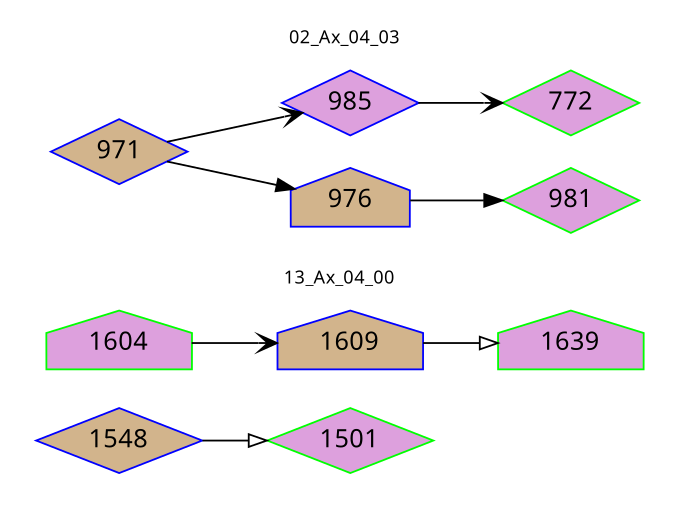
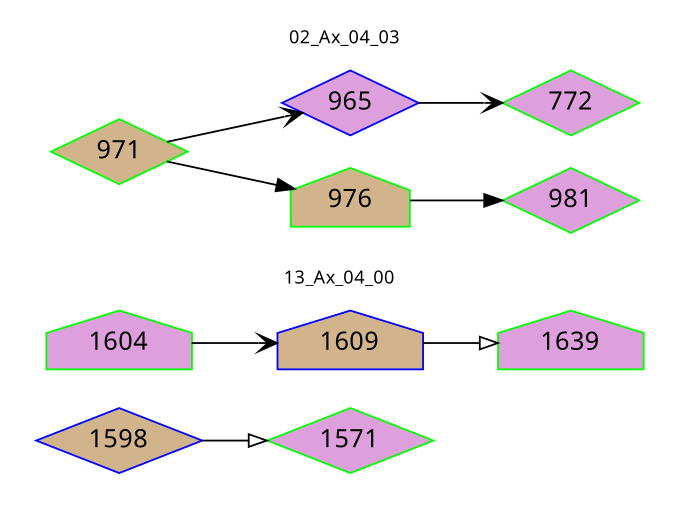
node "985": label "985" -> "965"
node "971": color blue -> green
node "976": color blue -> green
node "1548": label "1548" -> "1598"
node "1501": label "1501" -> "1571"
